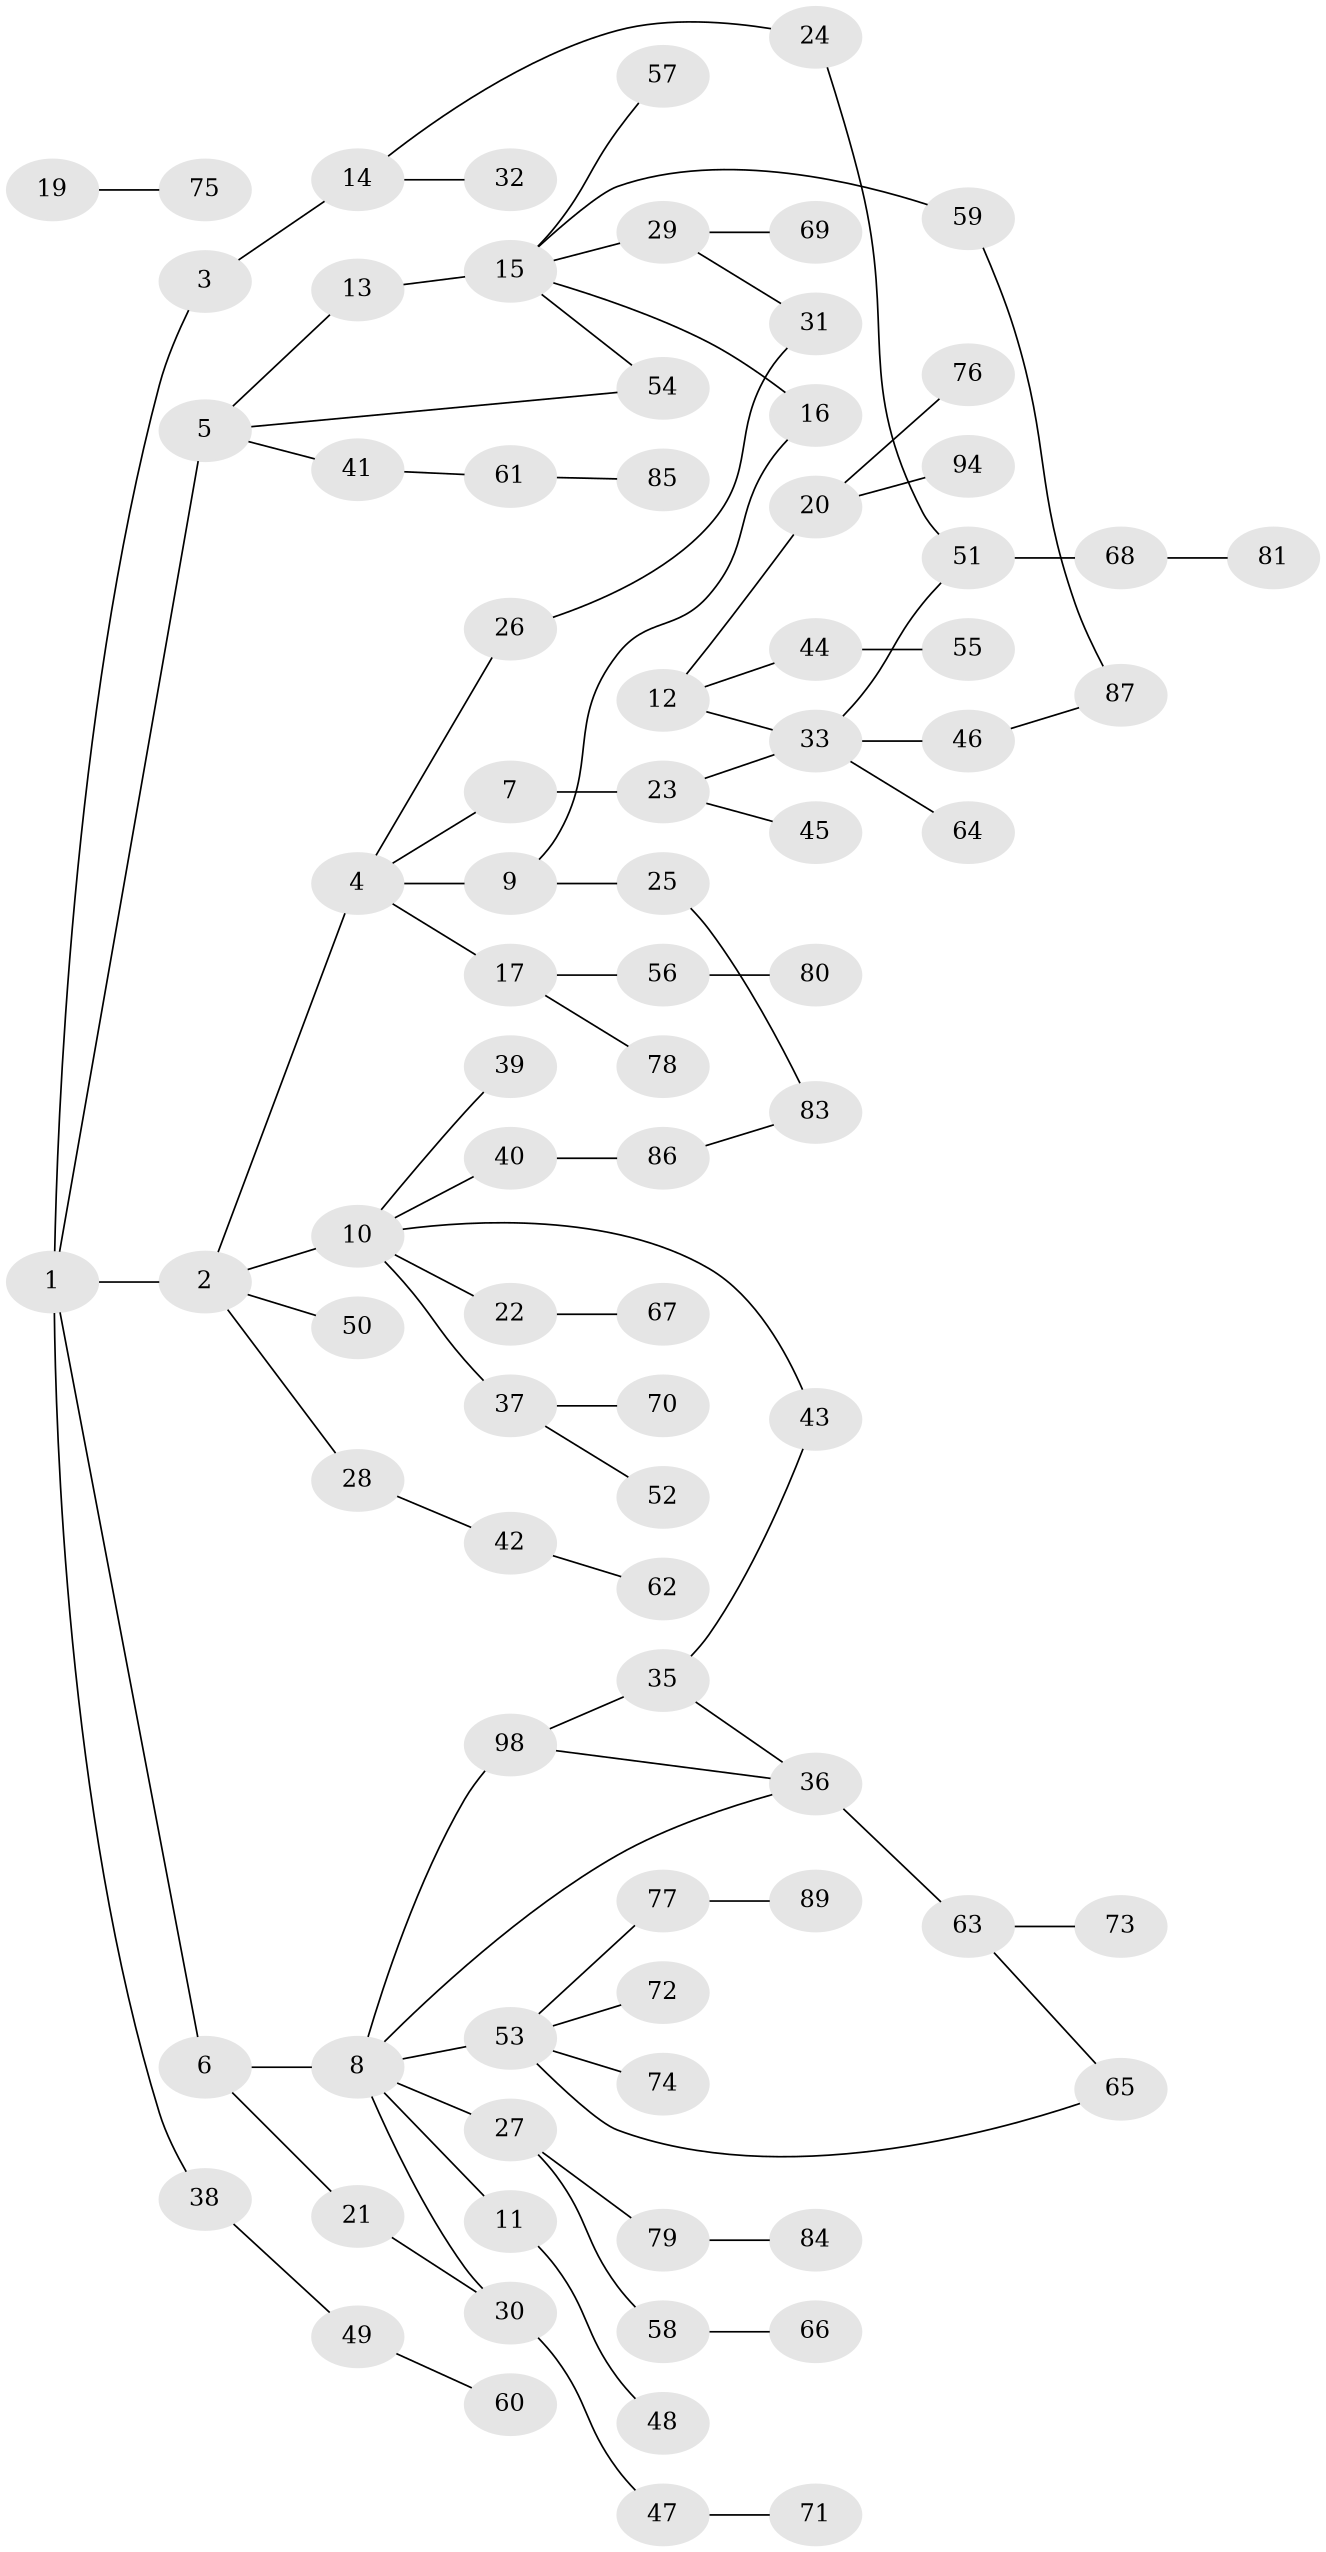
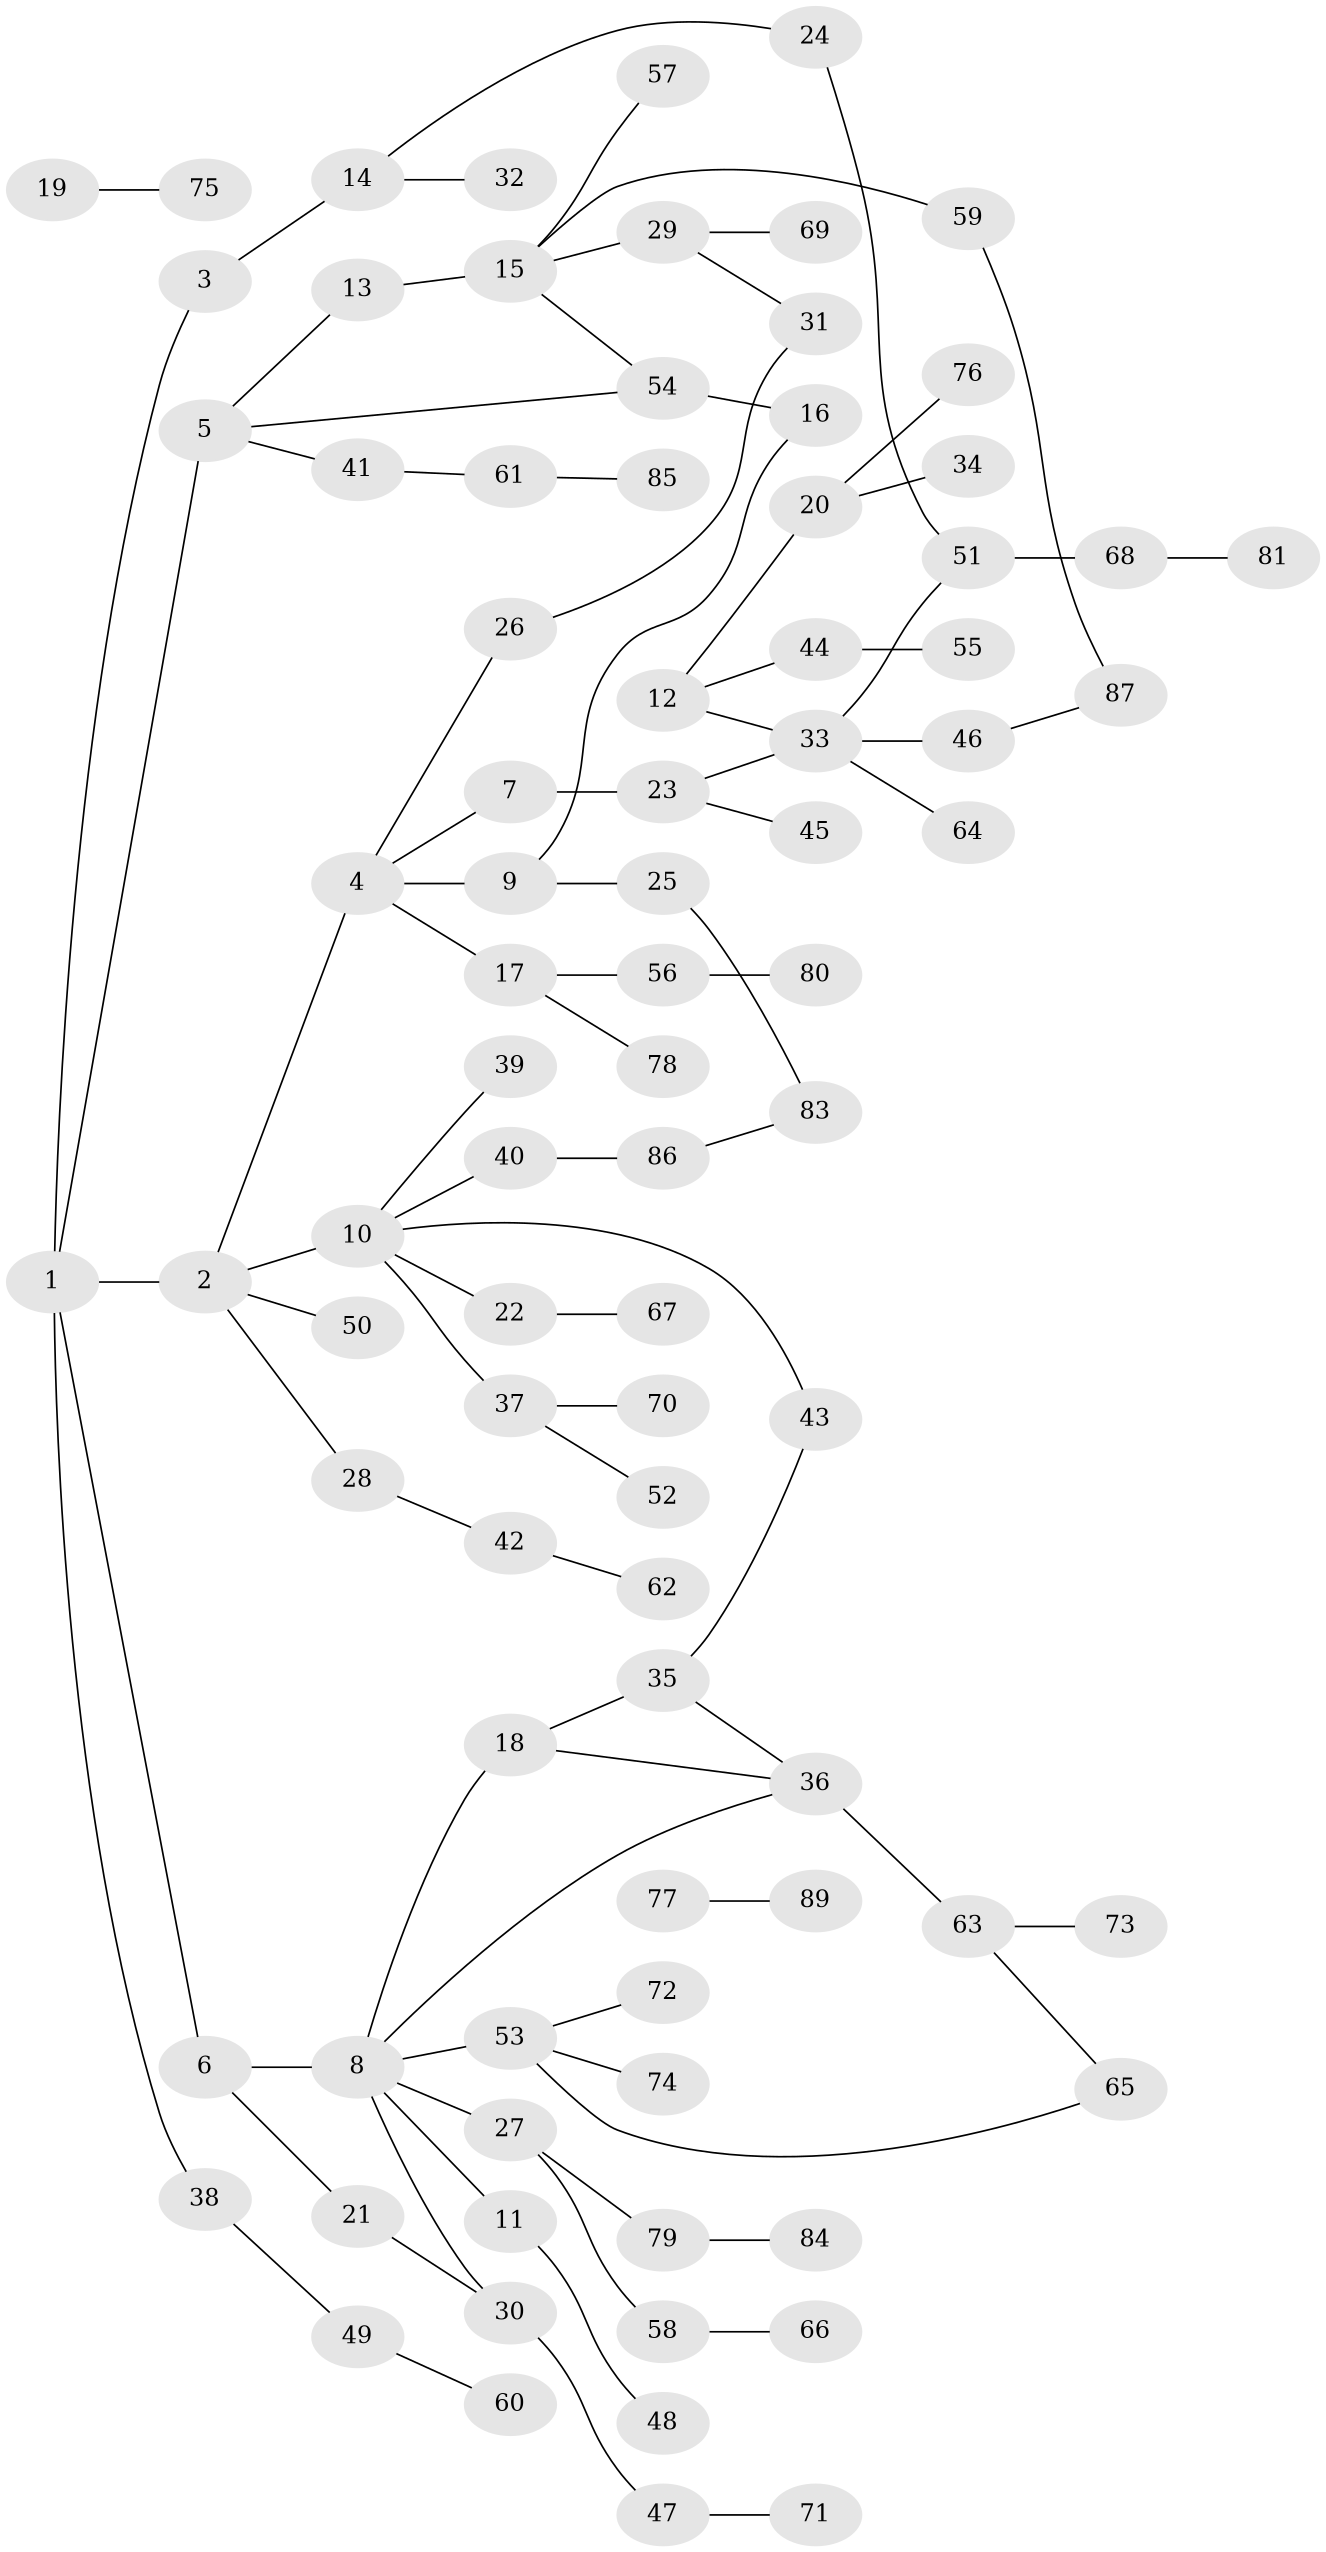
edge "15" -- "16": now "54" -- "16"
node "94": label "94" -> "34"
node "98": label "98" -> "18"
edge "77" -- "53": removed
